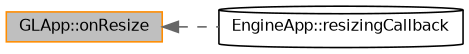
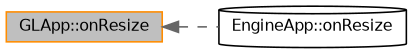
node "EngineApp::resizingCallback": label "EngineApp::resizingCallback" -> "EngineApp::onResize"
